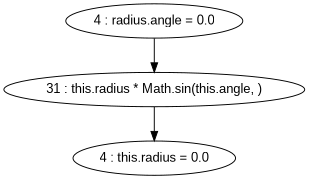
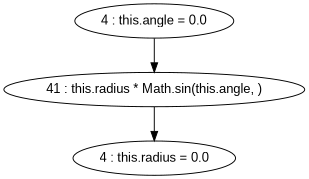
node "4 : radius.angle = 0.0": label "4 : radius.angle = 0.0" -> "4 : this.angle = 0.0"
node "31 : this.radius * Math.sin(this.angle, )": label "31 : this.radius * Math.sin(this.angle, )" -> "41 : this.radius * Math.sin(this.angle, )"
